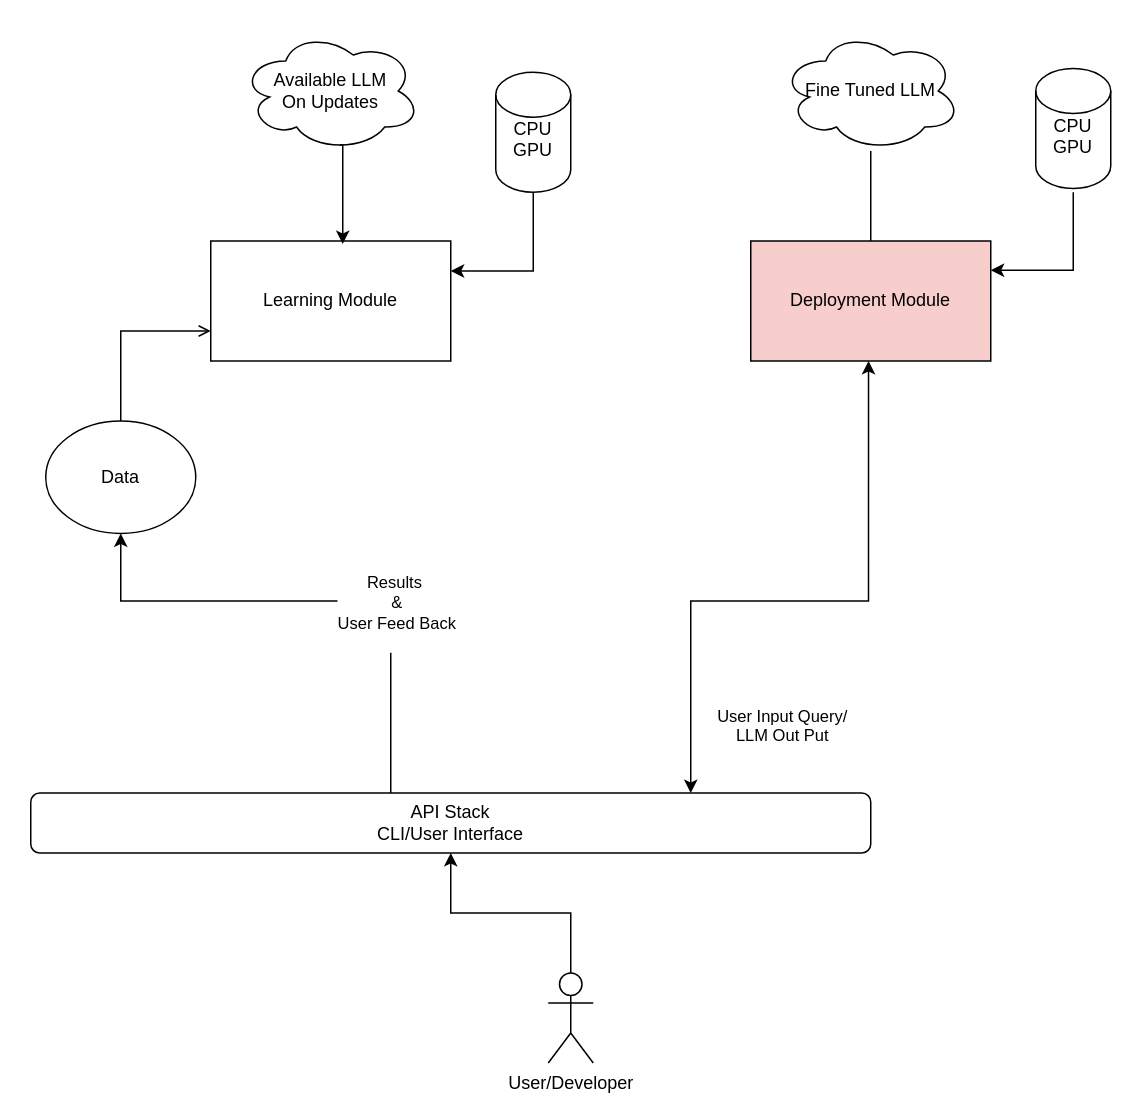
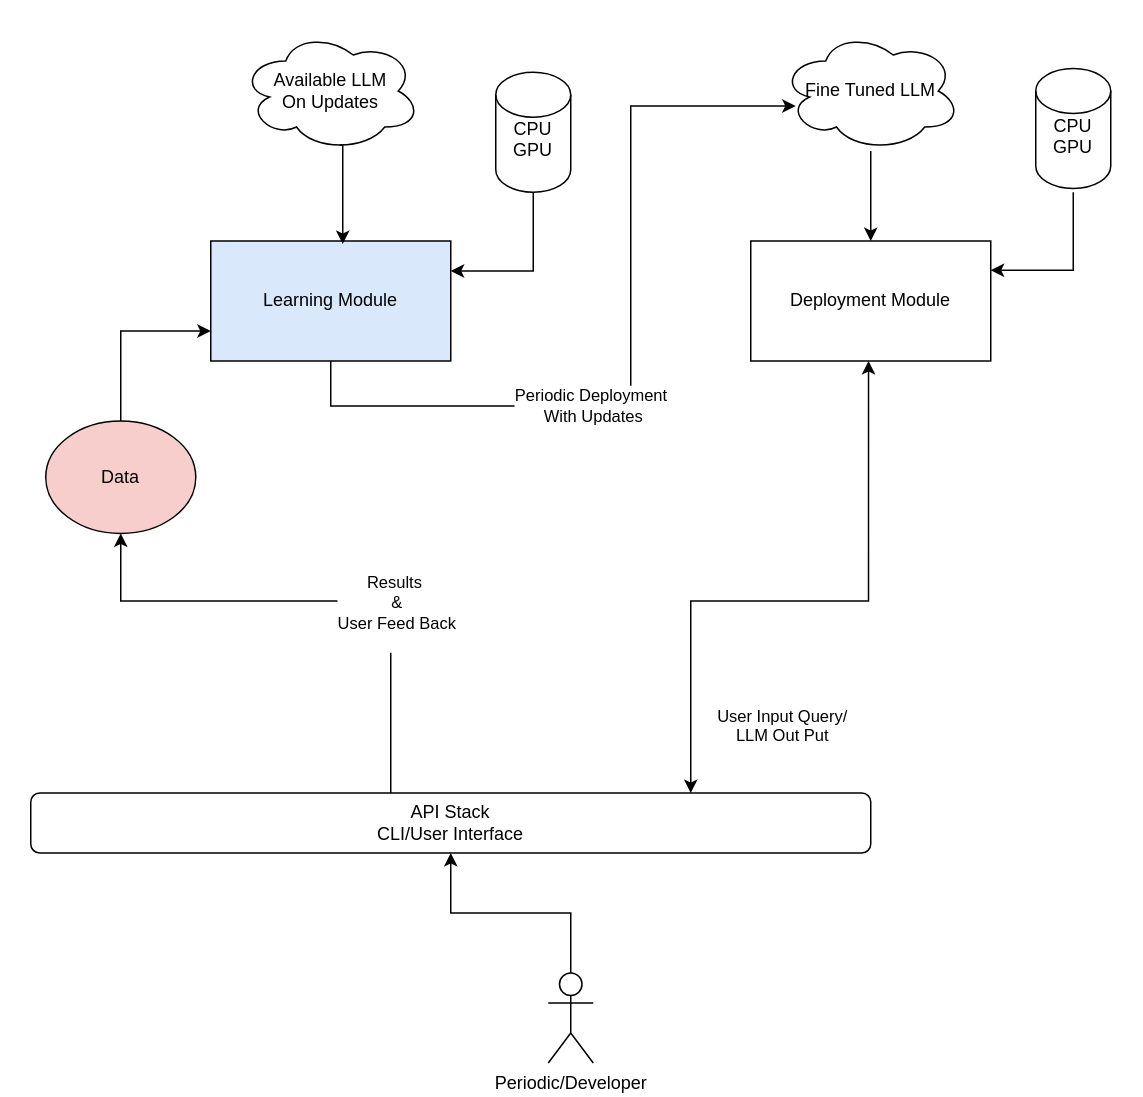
edge "Learning Module" -> "Fine Tuned LLM": added, label "Periodic Deployment With Updates"
edge "Fine Tuned LLM" -- "Deployment Module": arrowhead none -> classic
node "Learning Module": fillcolor #ffffff -> #dae8fc
node "Deployment Module": fillcolor #f8cecc -> #ffffff
edge "Data" -> "Learning Module": arrowhead open -> classic
node "Data": fillcolor #ffffff -> #f8cecc
node "User/Developer": label "User/Developer" -> "Periodic/Developer"
